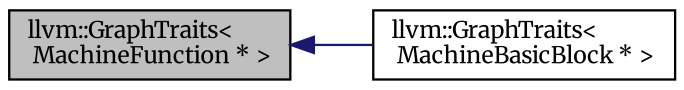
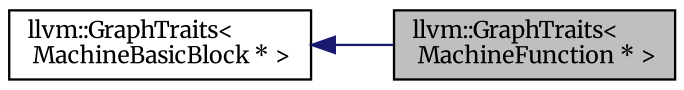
edge "llvm::GraphTraits< MachineBasicBlock * >" -> "llvm::GraphTraits< MachineFunction * >": reversed
